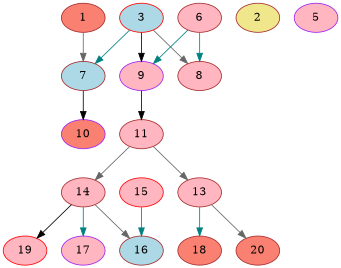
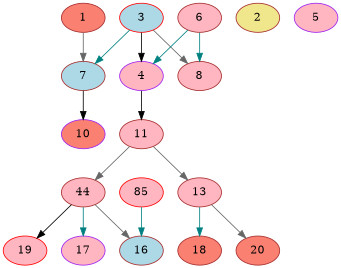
node "9": label "9" -> "4"
node "14": label "14" -> "44"
node "15": label "15" -> "85"
